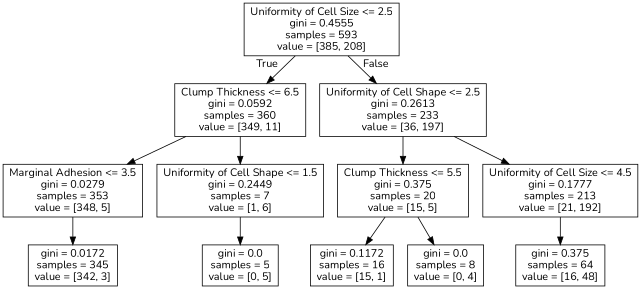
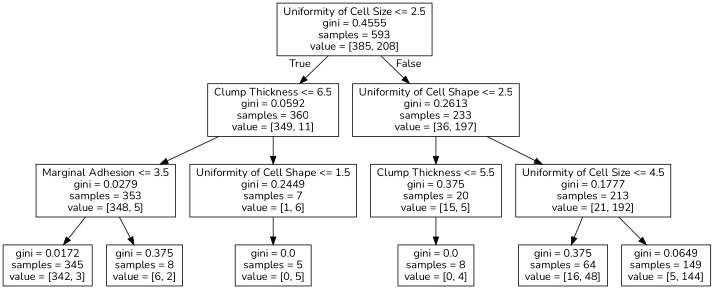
node "gini = 0.375 samples = 8 value = [6, 2]": added
node "gini = 0.1172 samples = 16 value = [15, 1]": removed
node "gini = 0.0649 samples = 149 value = [5, 144]": added
